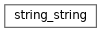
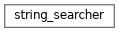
node "string_string": label "string_string" -> "string_searcher"
